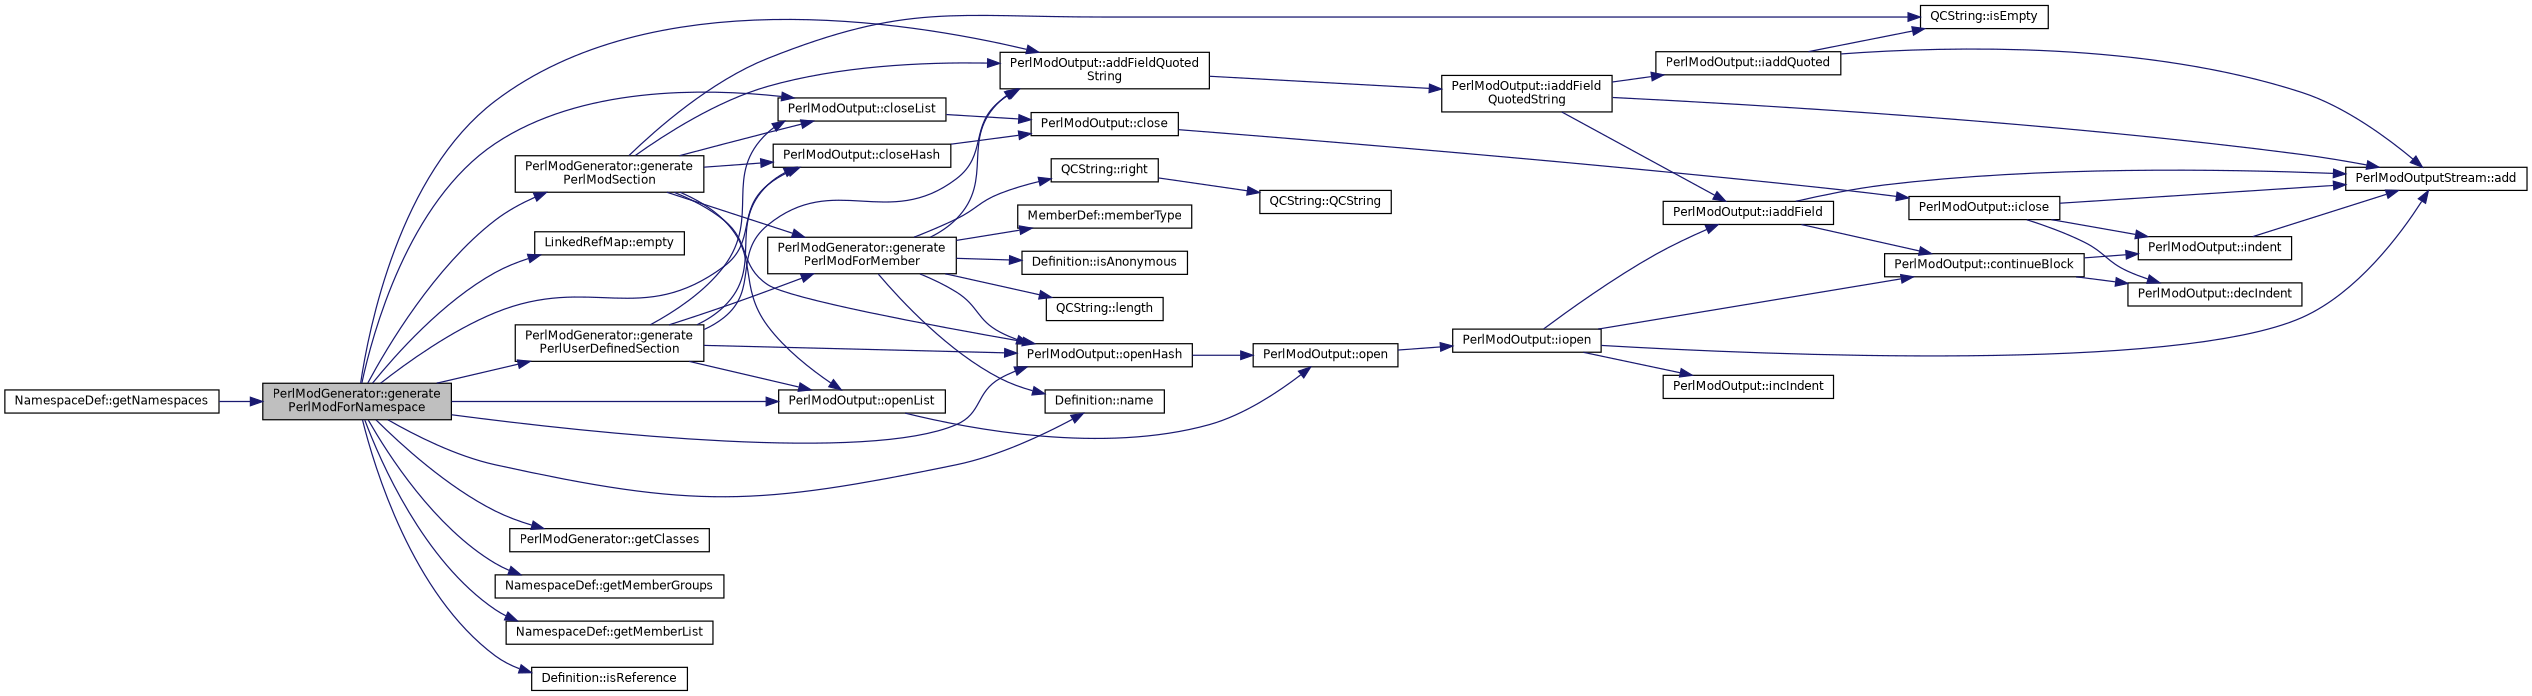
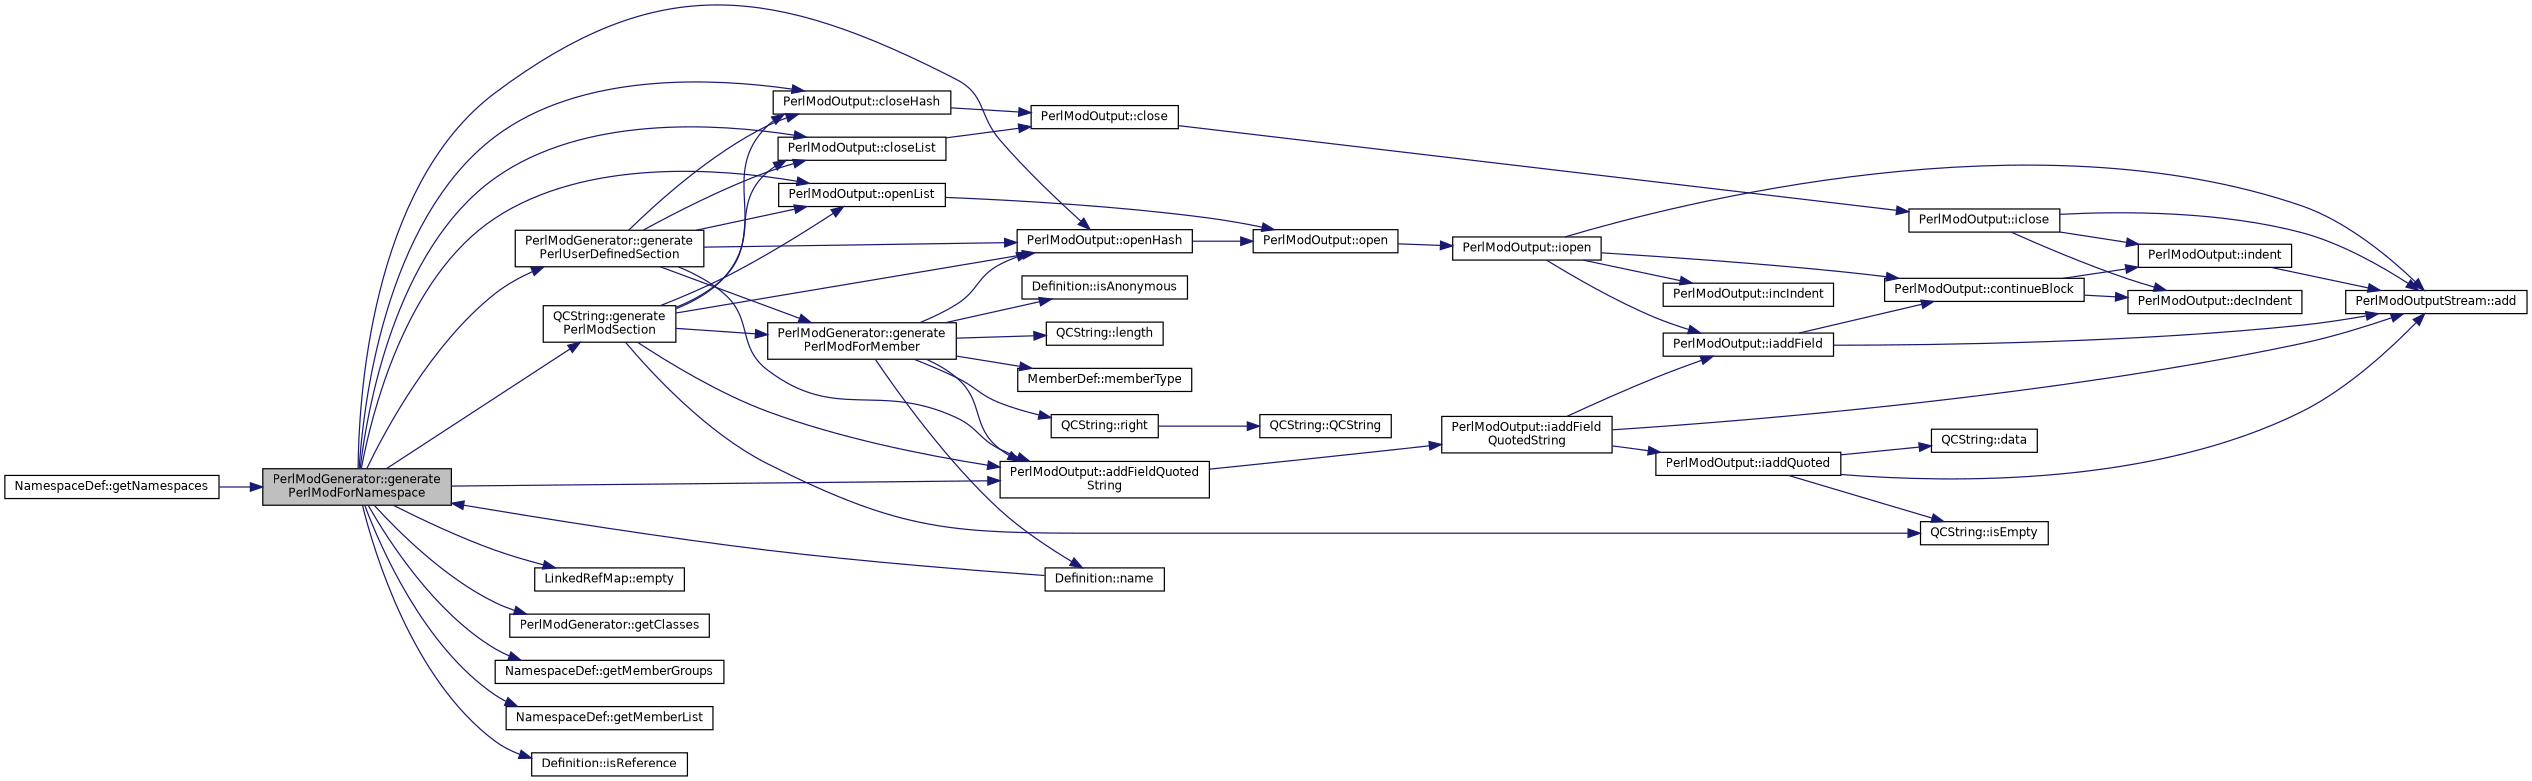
node "PerlModGenerator::generate PerlModSection": label "PerlModGenerator::generate PerlModSection" -> "QCString::generate PerlModSection"
node "QCString::data": added
edge "PerlModGenerator::generate PerlModForNamespace" -> "Definition::name": reversed
